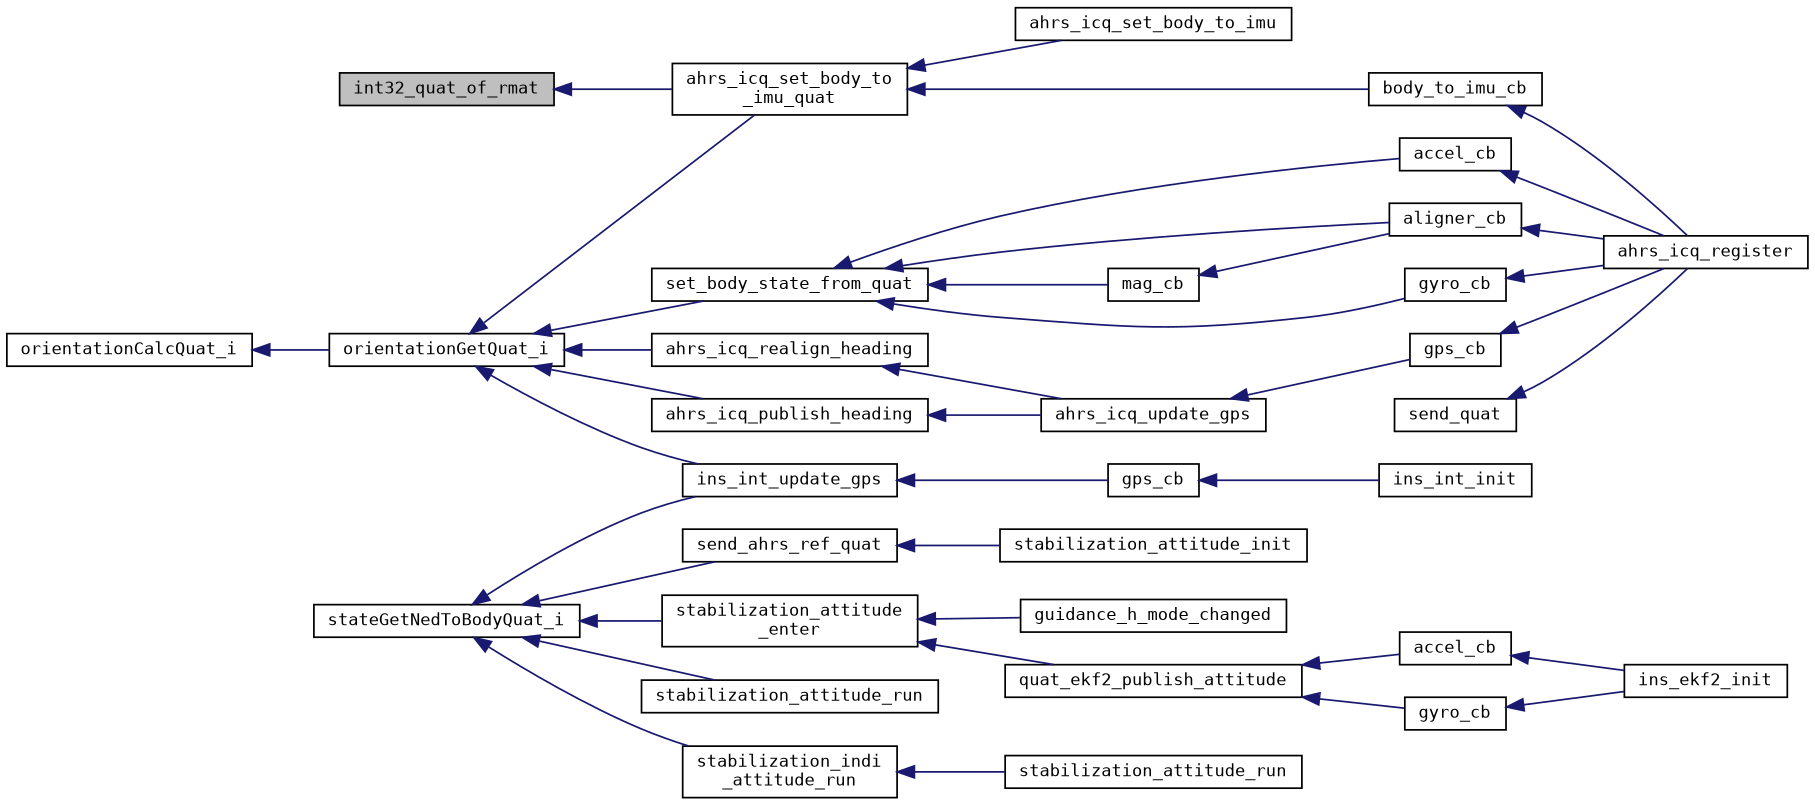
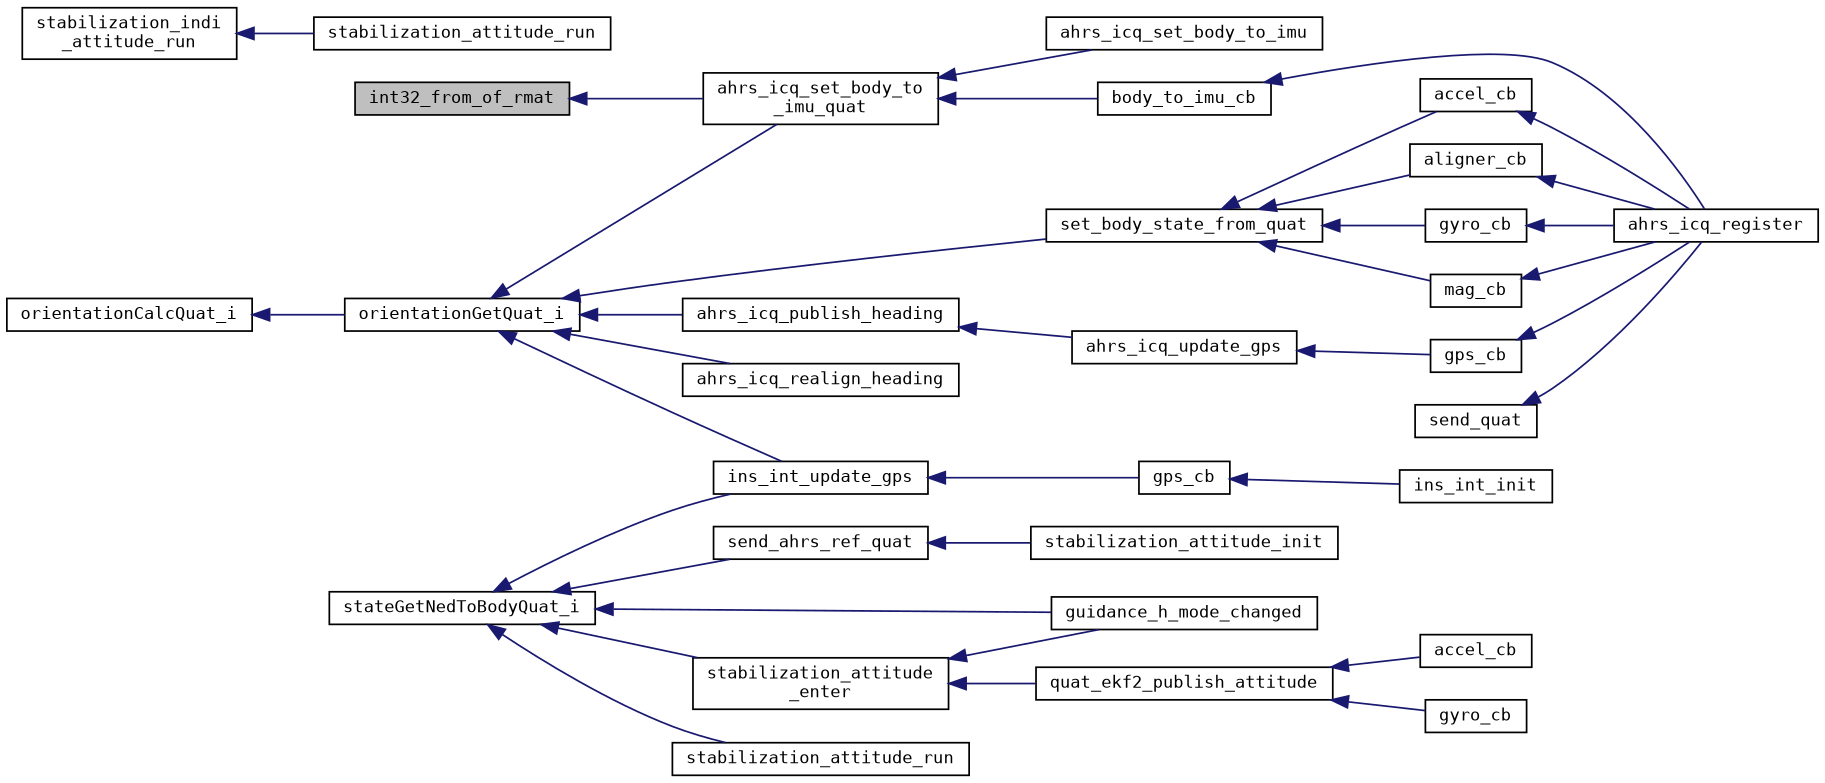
node "int32_quat_of_rmat": label "int32_quat_of_rmat" -> "int32_from_of_rmat"
edge "aligner_cb" -> "mag_cb": now "ahrs_icq_register" -> "mag_cb"
edge "ahrs_icq_update_gps" -> "ahrs_icq_realign_heading": removed
node "ins_ekf2_init": removed
edge "stabilization_indi _attitude_run" -> "stateGetNedToBodyQuat_i": now "guidance_h_mode_changed" -> "stateGetNedToBodyQuat_i"
